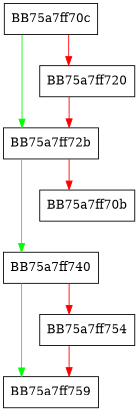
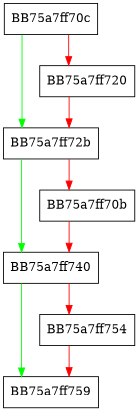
edge "BB75a7ff70b" -> "BB75a7ff740": added
